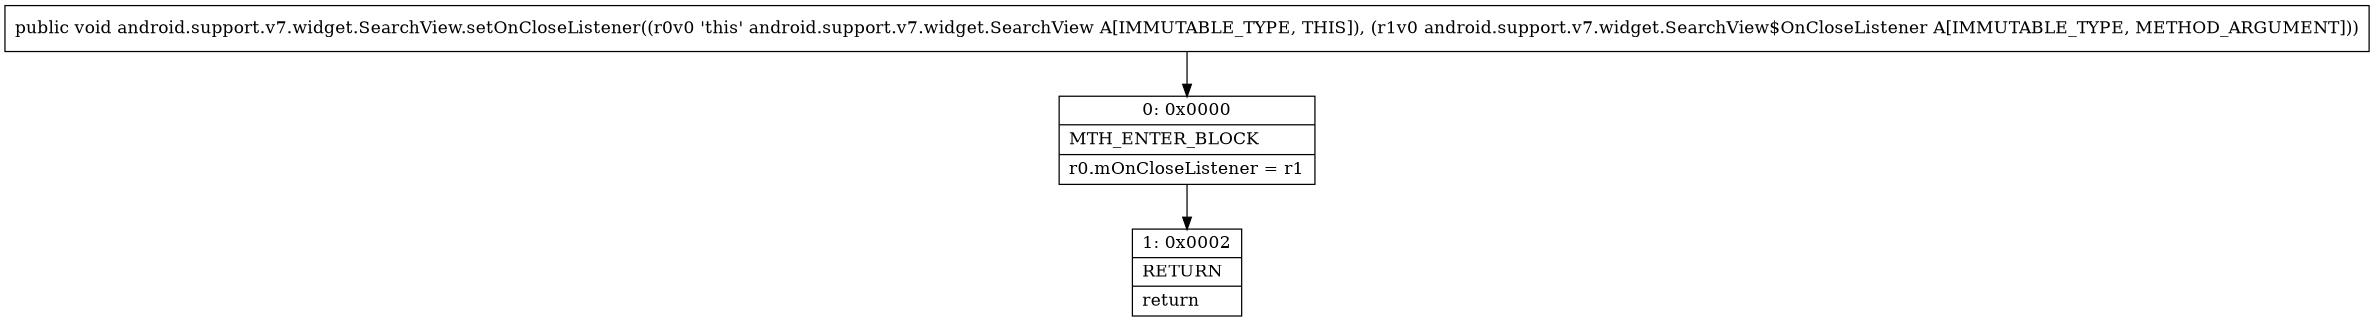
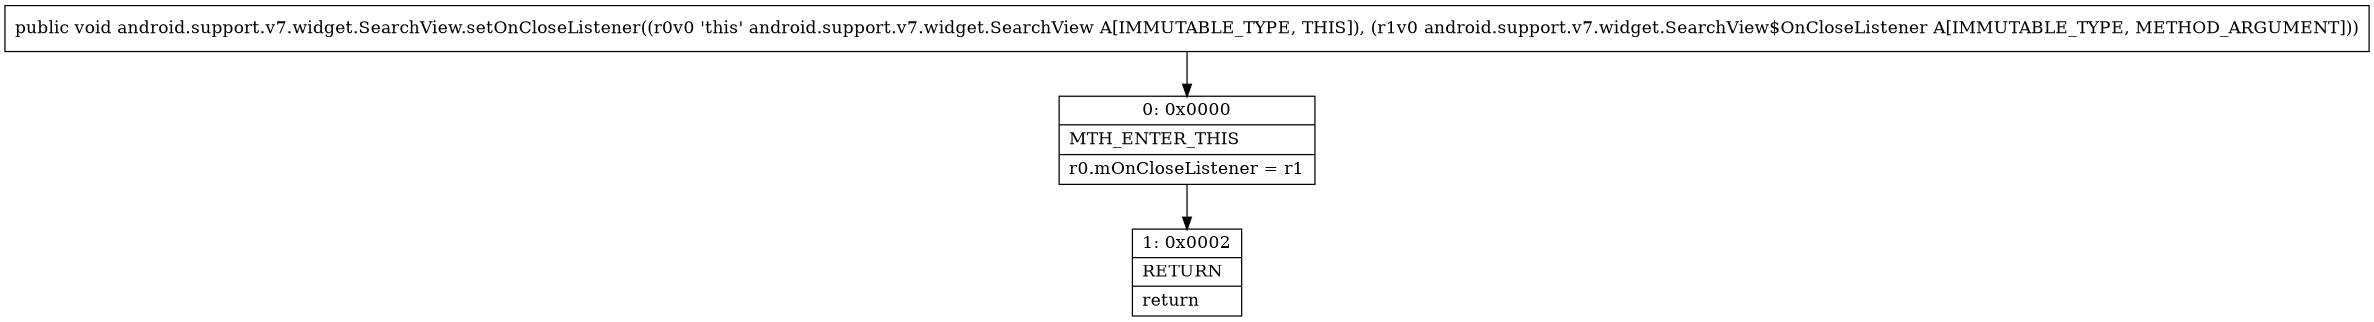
node "0: 0x0000": text "MTH_ENTER_BLOCK" -> "MTH_ENTER_THIS"
